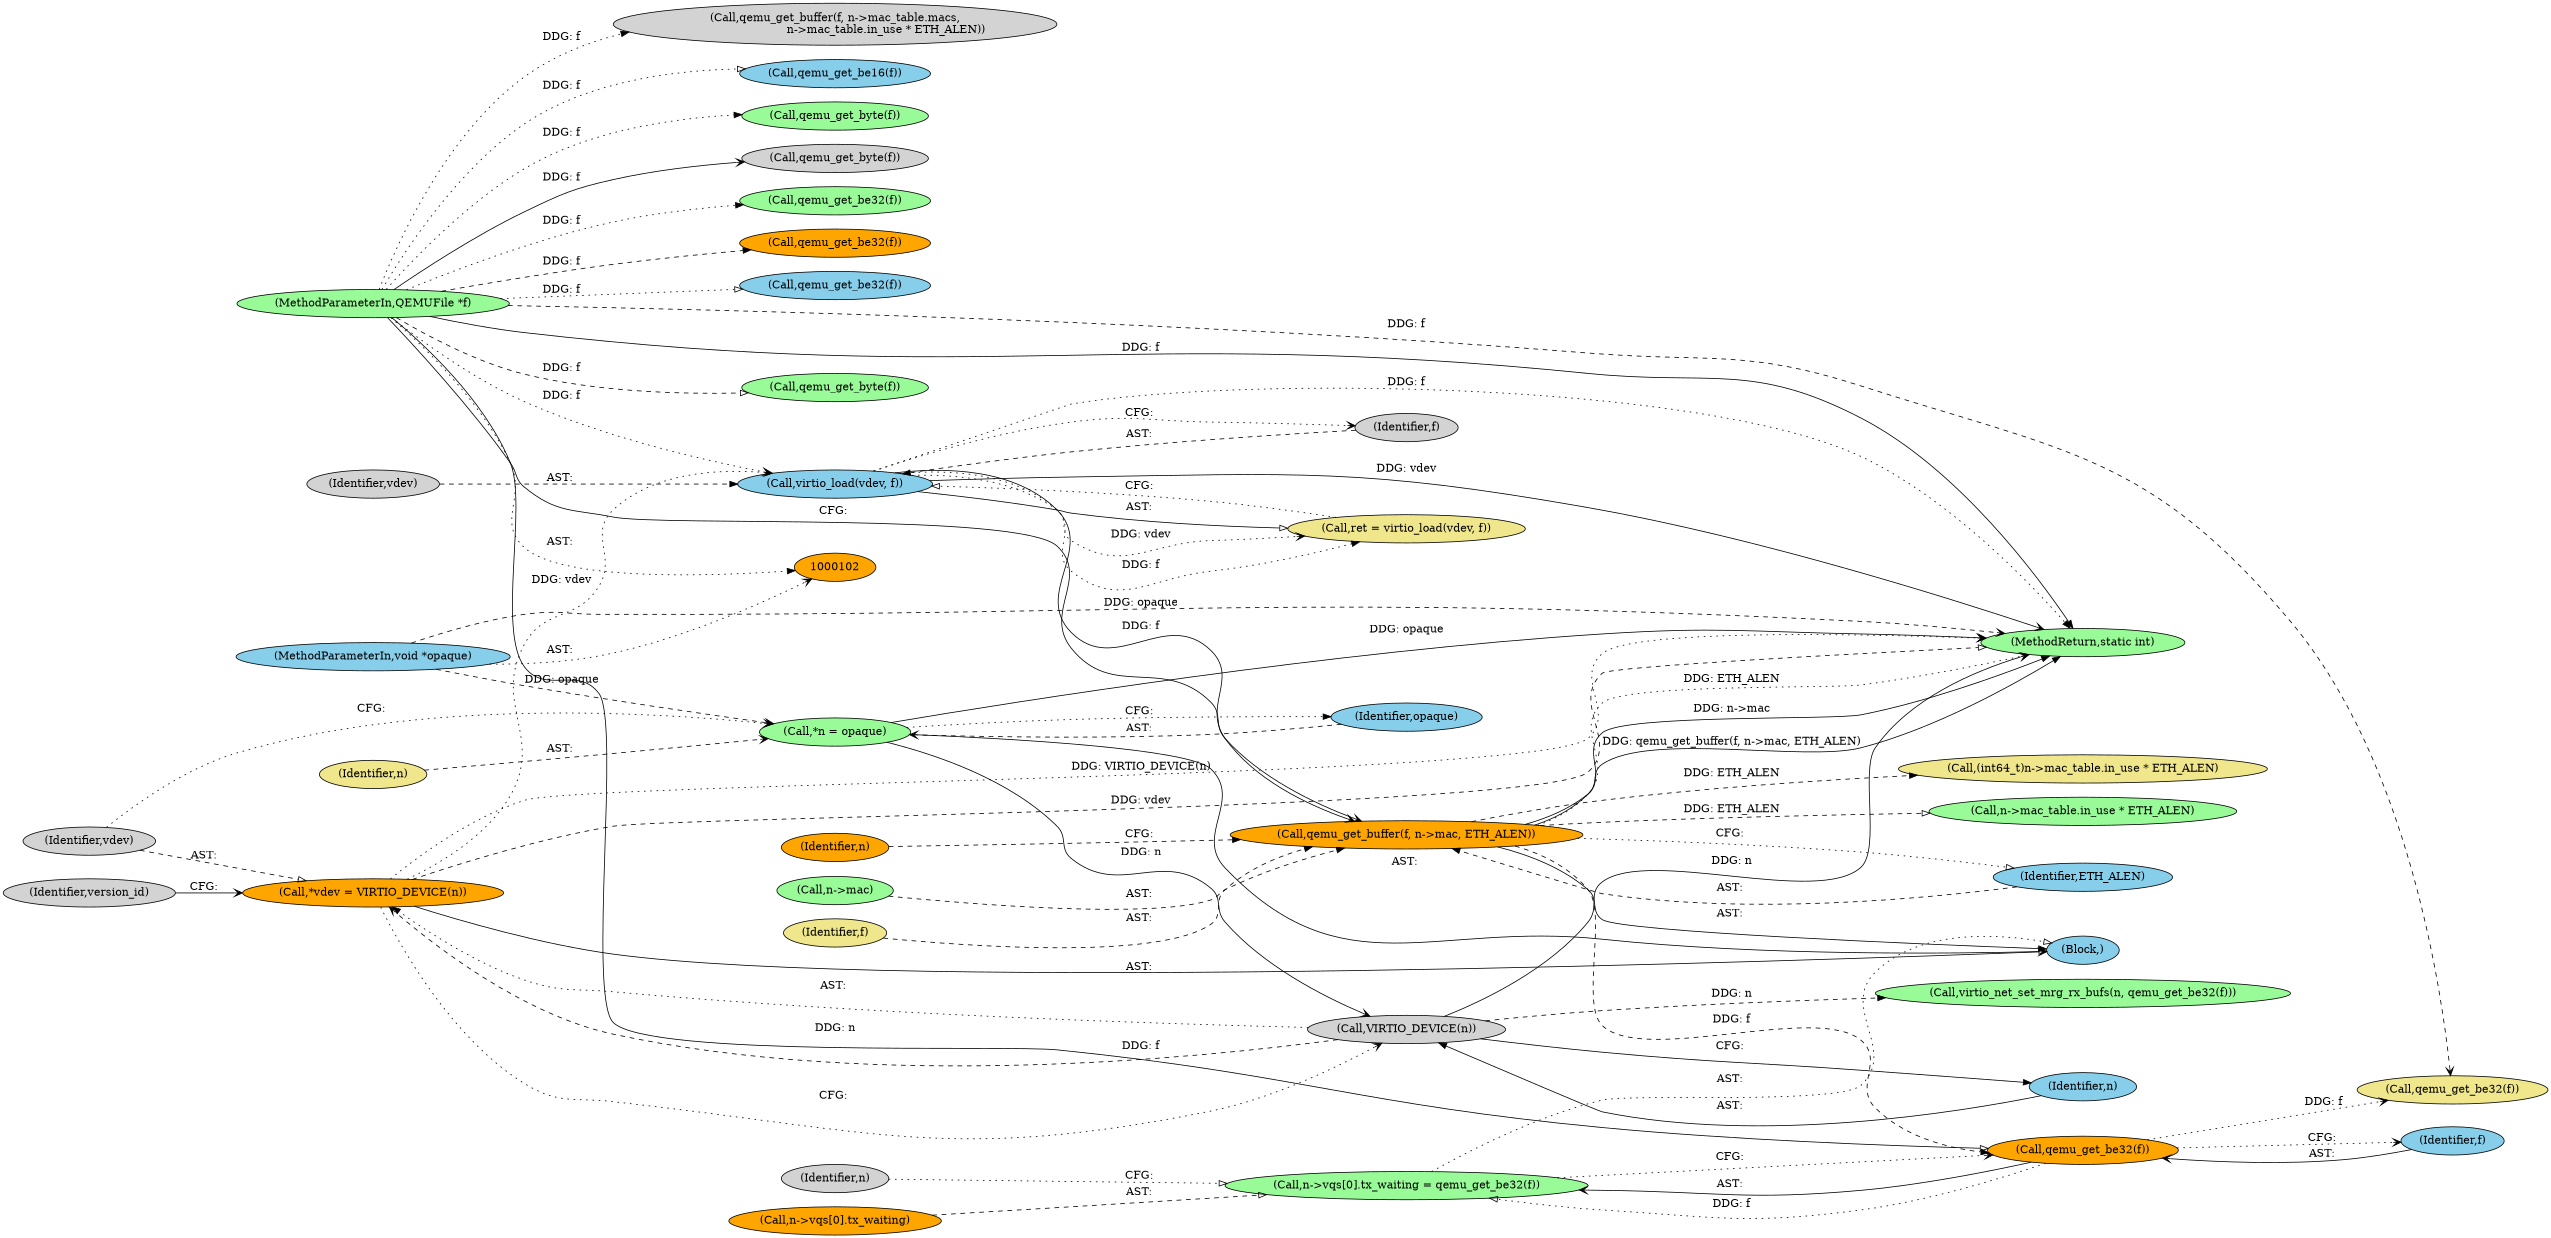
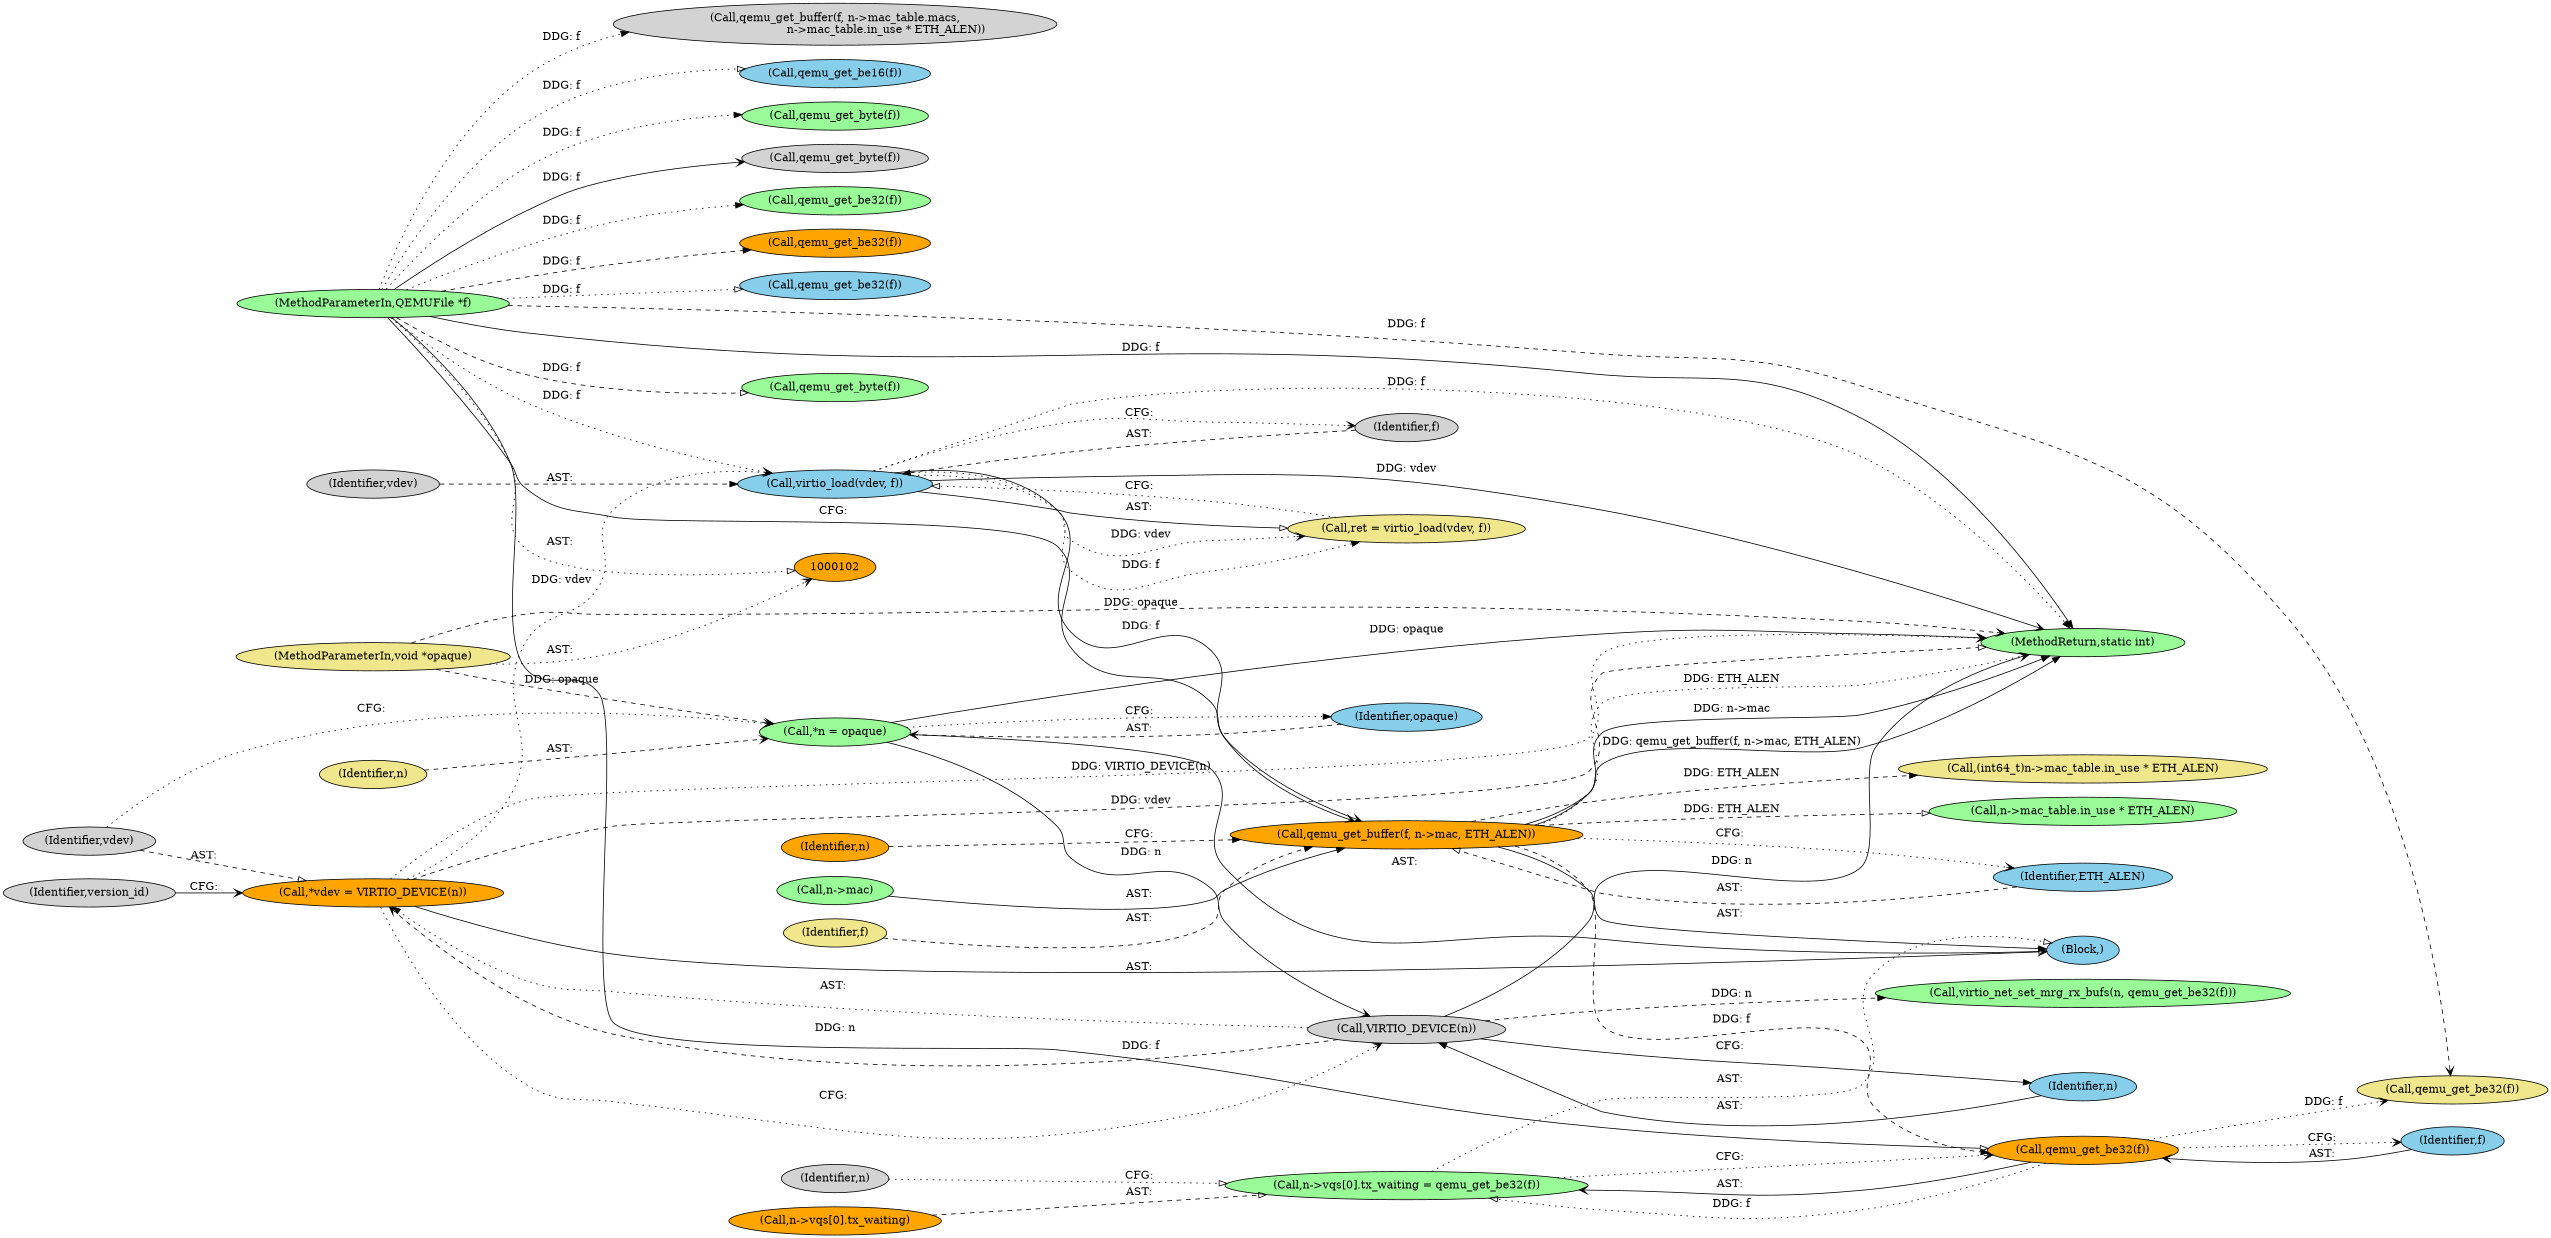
edge "(MethodParameterIn,QEMUFile *f)" -> "1000102": arrowhead normal -> onormal
node "(MethodParameterIn,void *opaque)": fillcolor skyblue -> khaki
edge "(Call,qemu_get_buffer(f, n->mac, ETH_ALEN))" -> "(Identifier,ETH_ALEN)": arrowhead onormal -> vee
edge "(Identifier,ETH_ALEN)" -> "(Call,qemu_get_buffer(f, n->mac, ETH_ALEN))": arrowhead normal -> onormal
edge "(Call,n->mac)" -> "(Call,qemu_get_buffer(f, n->mac, ETH_ALEN))": style dashed -> solid
